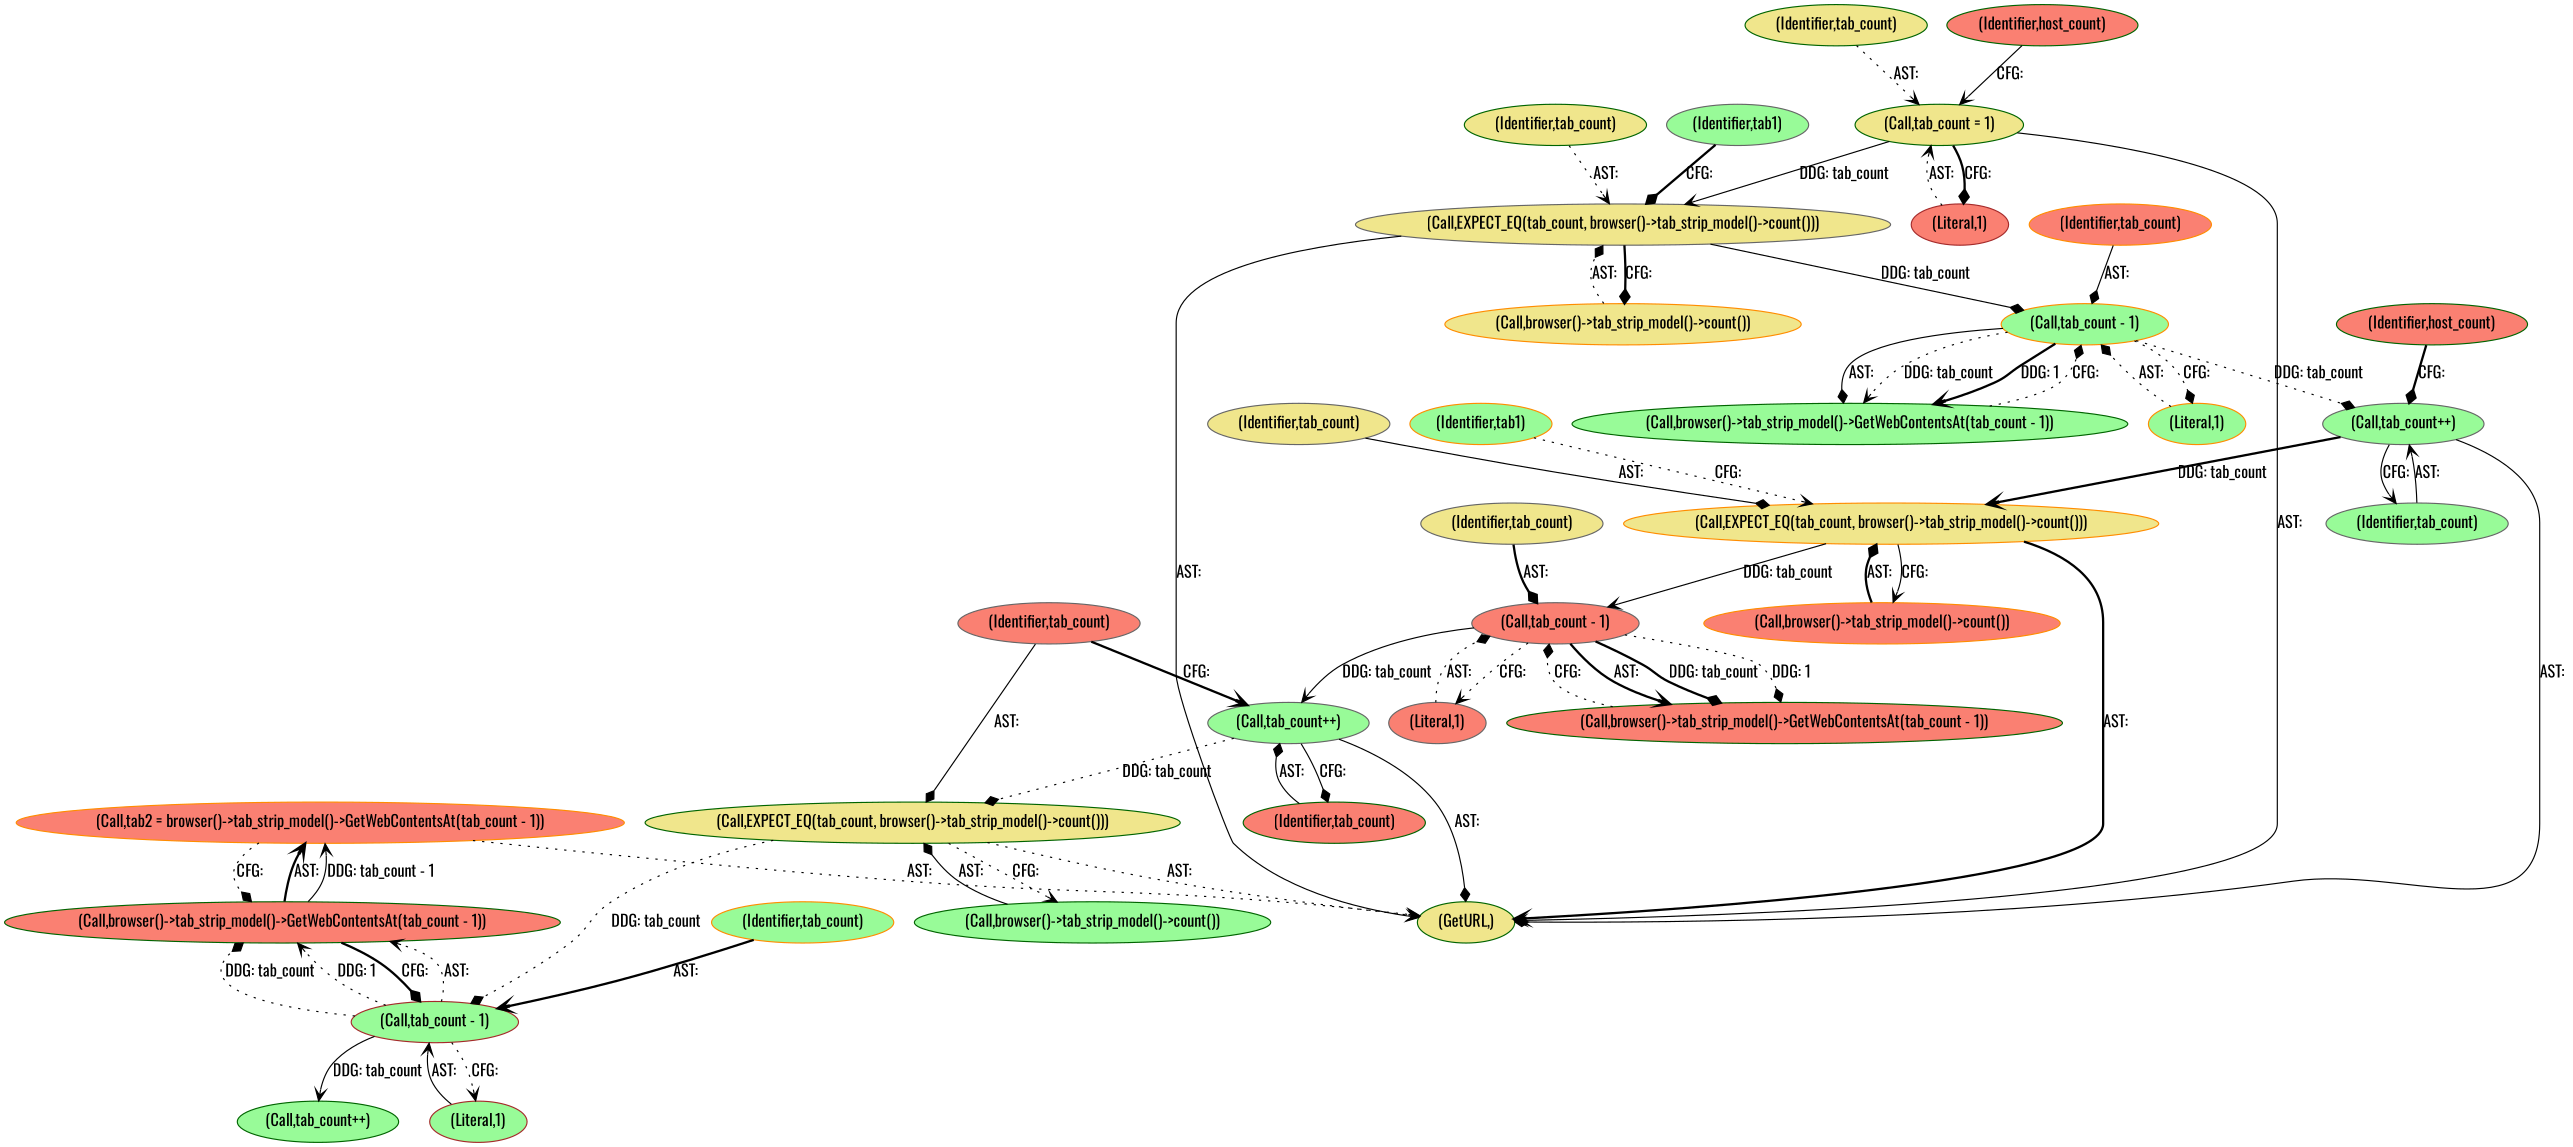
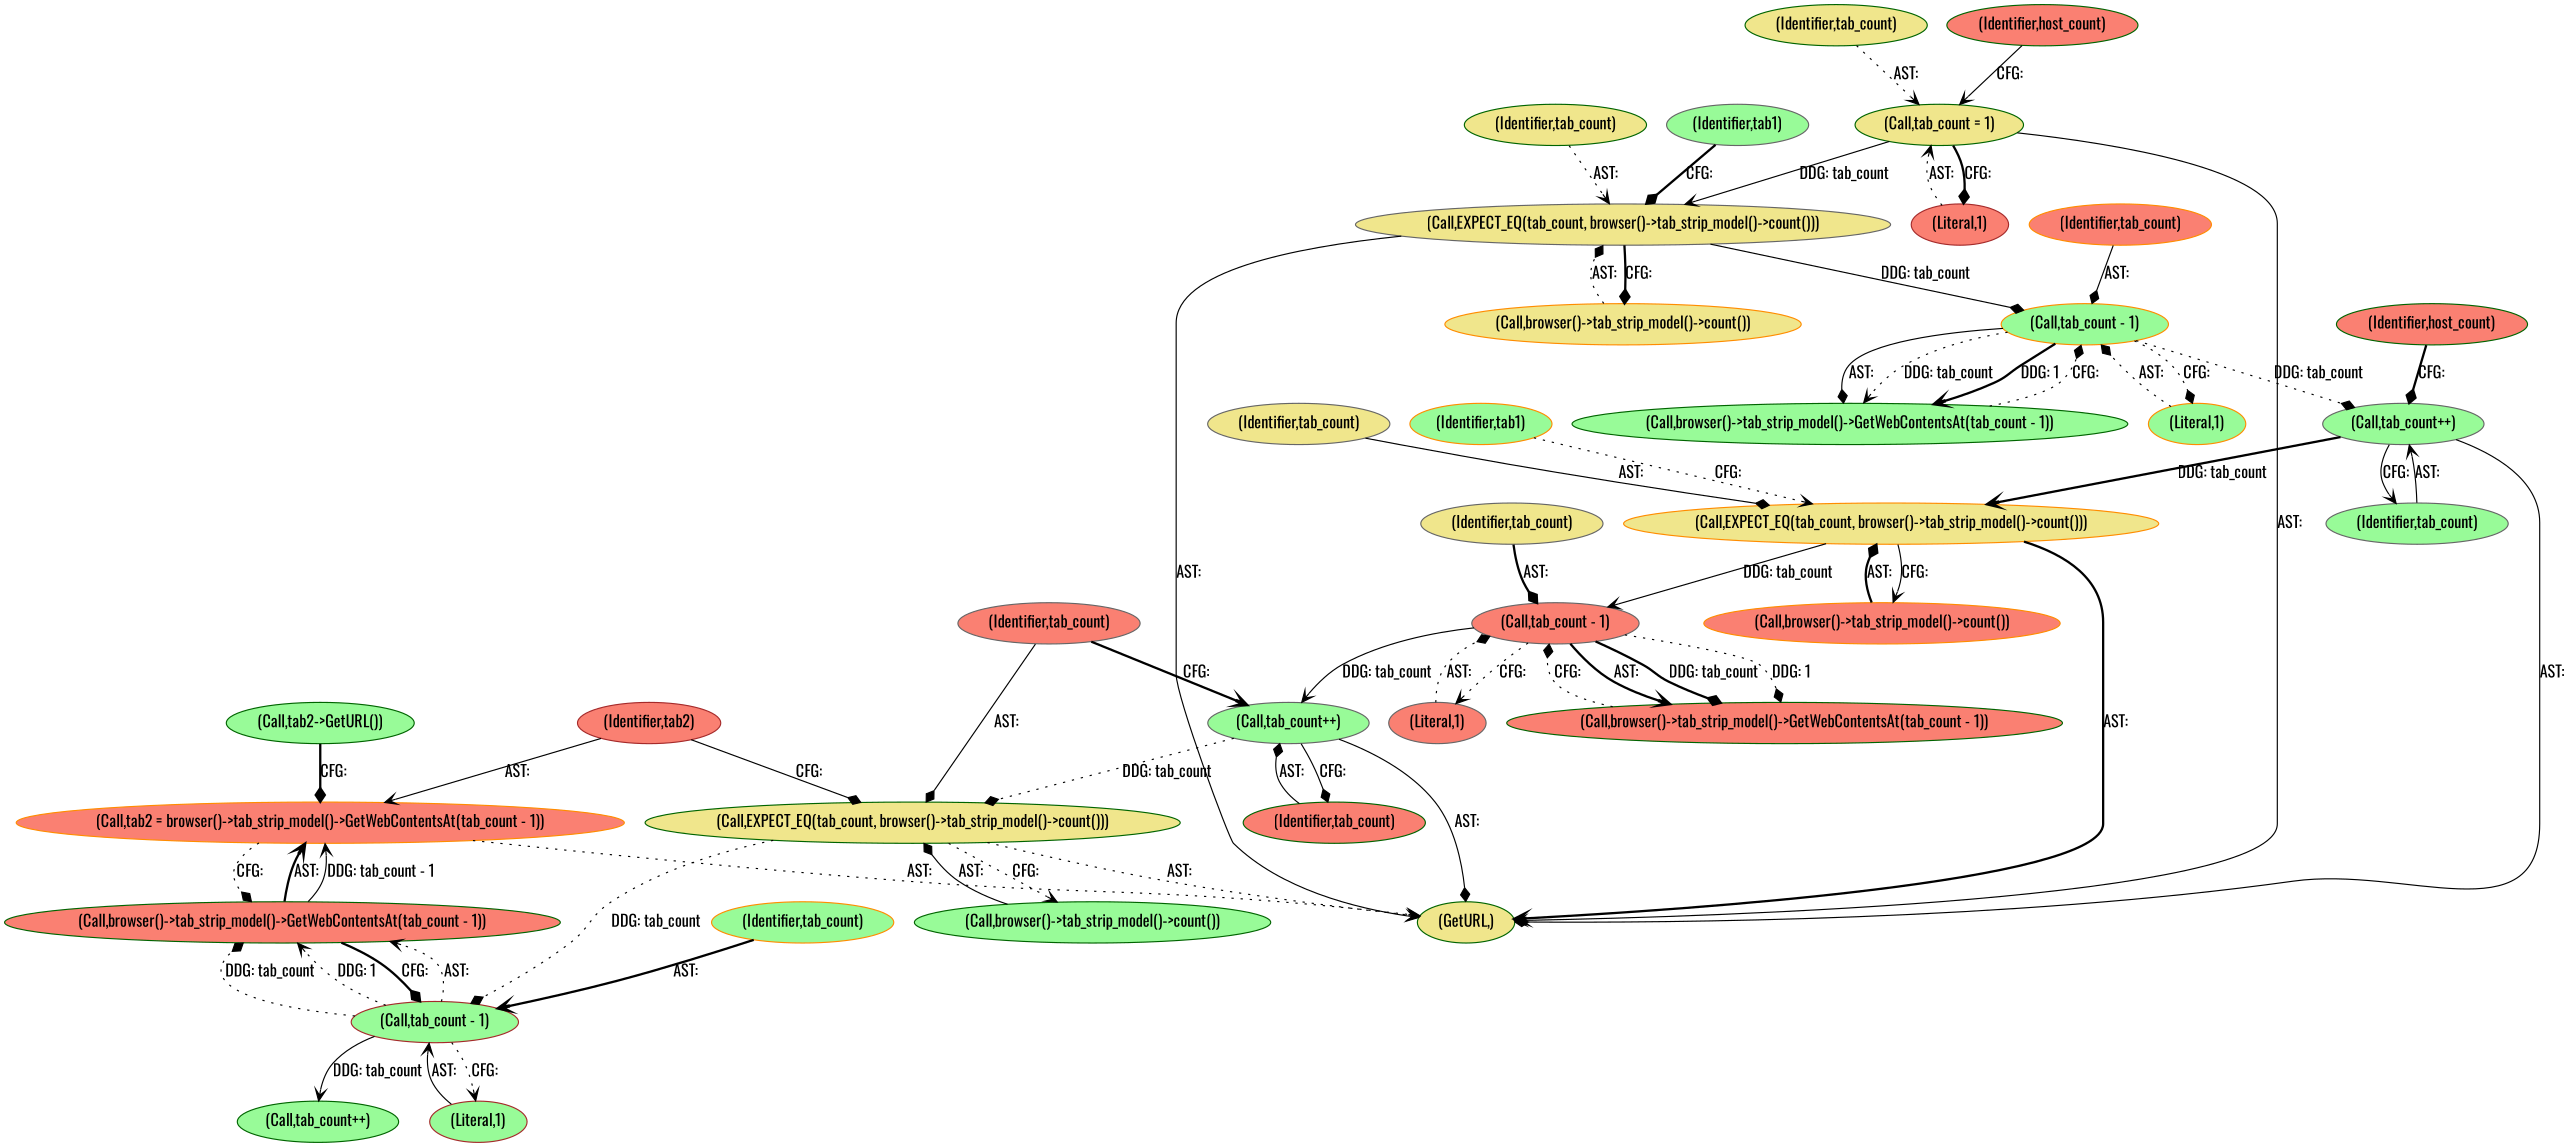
node "(Call,tab2->GetURL())": added
node "(Identifier,tab2)": added
